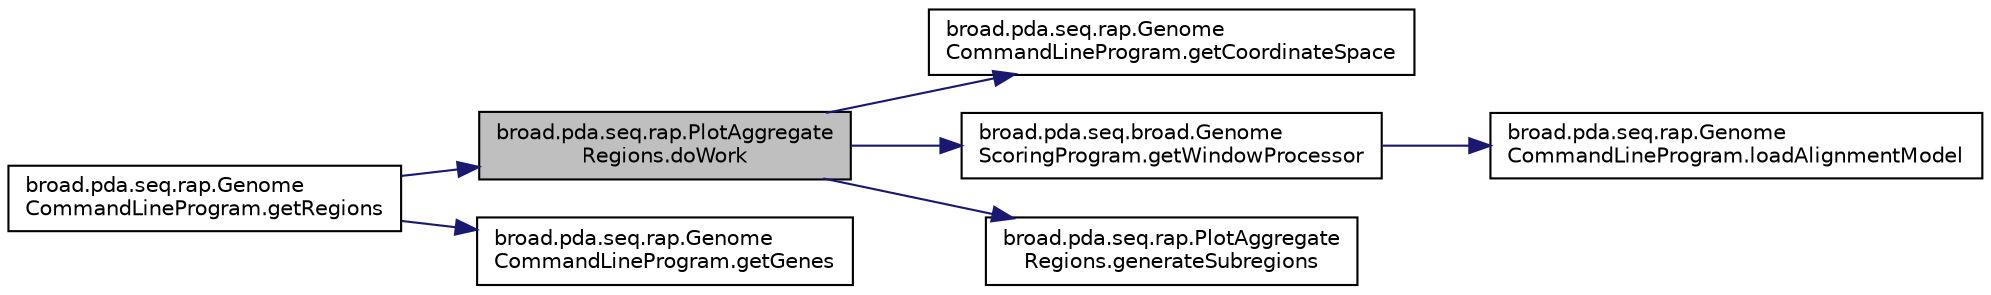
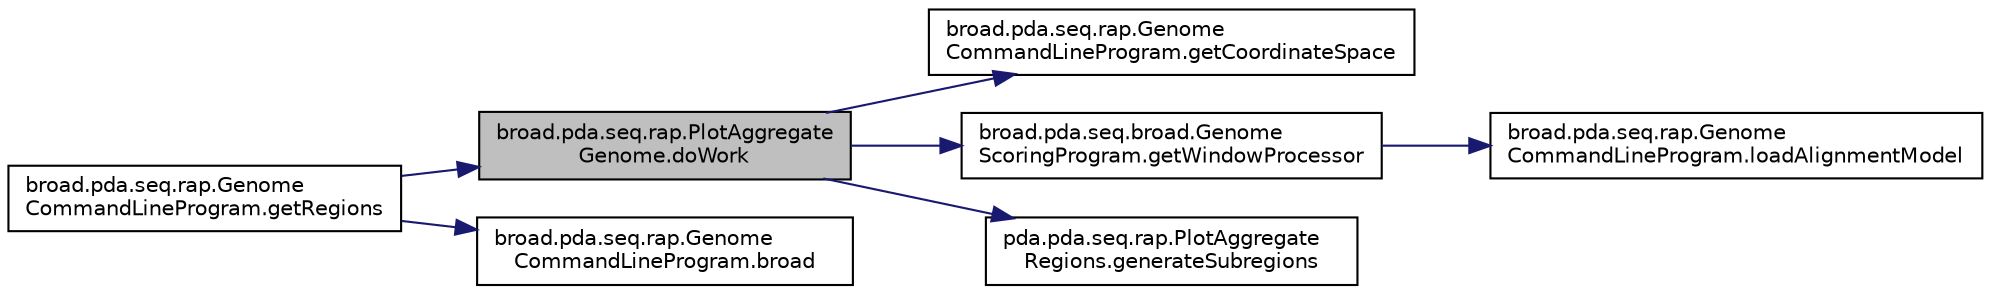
node "broad.pda.seq.rap.PlotAggregate Regions.doWork": label "broad.pda.seq.rap.PlotAggregate Regions.doWork" -> "broad.pda.seq.rap.PlotAggregate Genome.doWork"
node "broad.pda.seq.rap.Genome CommandLineProgram.getGenes": label "broad.pda.seq.rap.Genome CommandLineProgram.getGenes" -> "broad.pda.seq.rap.Genome CommandLineProgram.broad"
node "broad.pda.seq.rap.PlotAggregate Regions.generateSubregions": label "broad.pda.seq.rap.PlotAggregate Regions.generateSubregions" -> "pda.pda.seq.rap.PlotAggregate Regions.generateSubregions"
